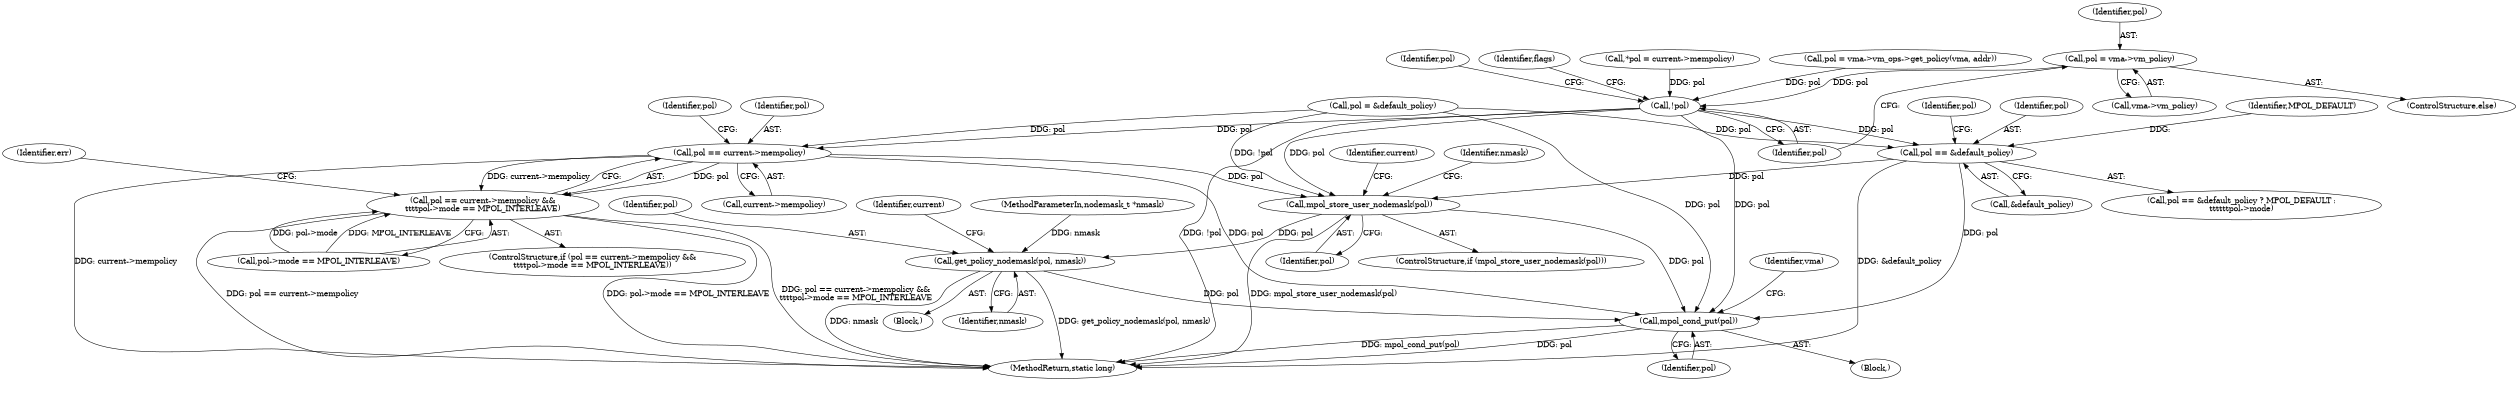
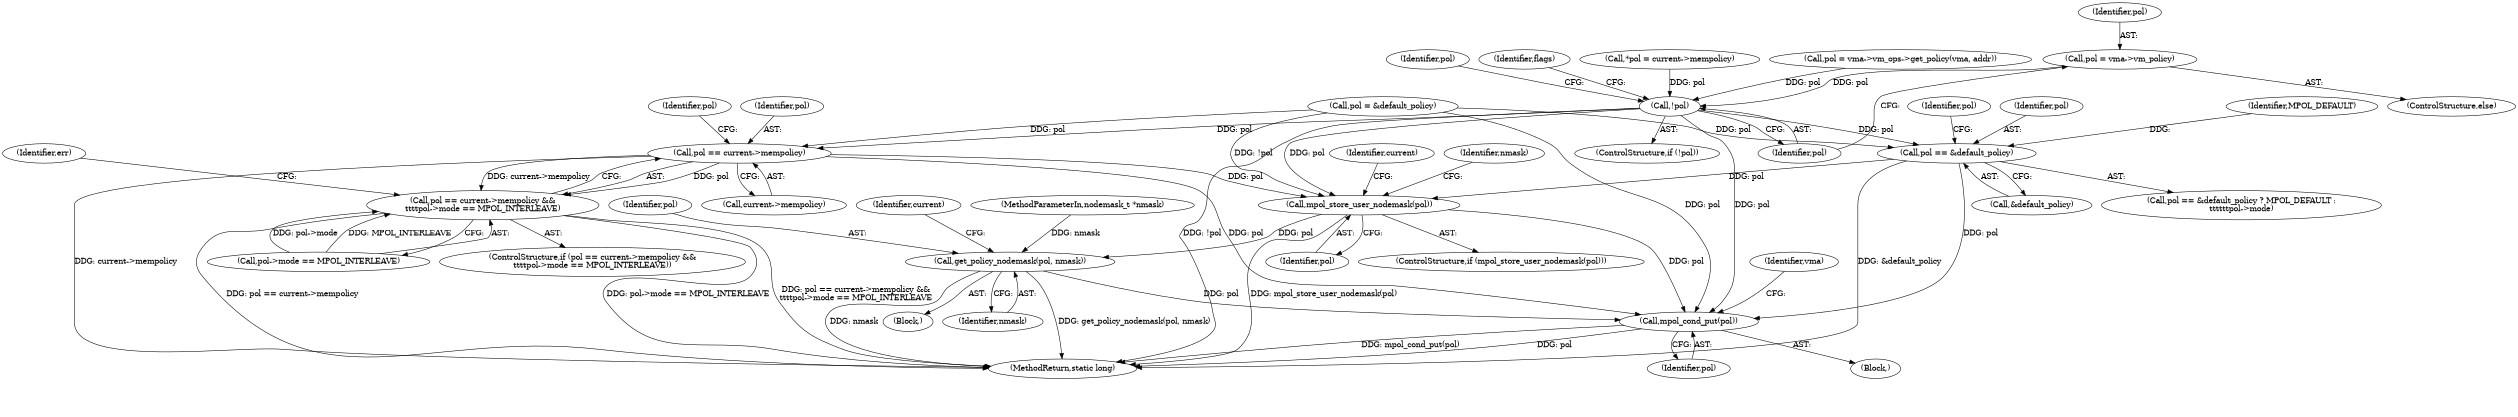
node "(Call,vma->vm_policy)": removed
node "(ControlStructure,if (!pol))": added
